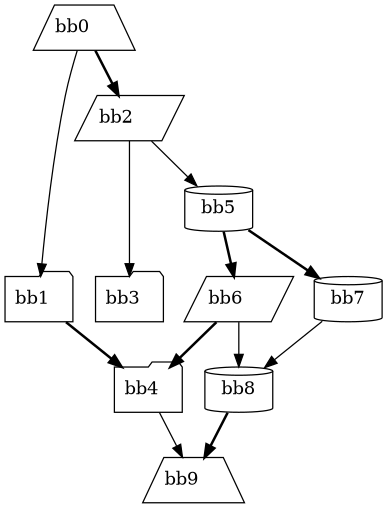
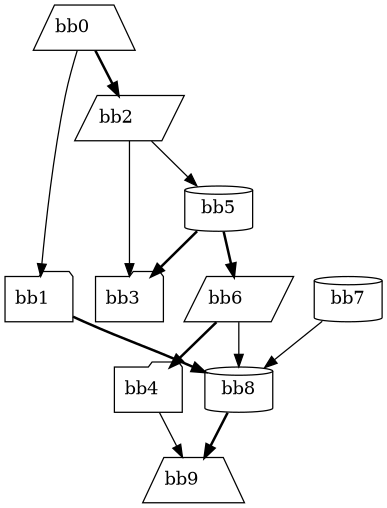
edge "bb5" -> "bb7": now "bb5" -> "bb3"
edge "bb1" -> "bb4": now "bb1" -> "bb8"
